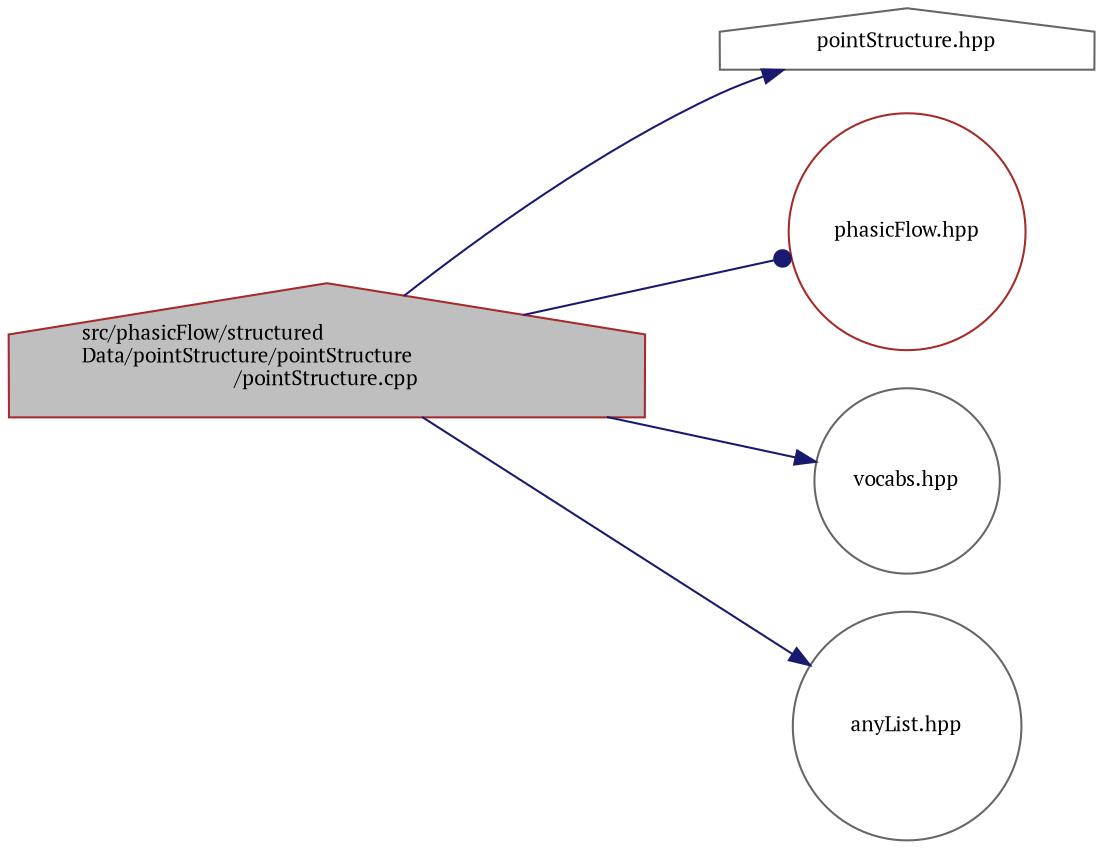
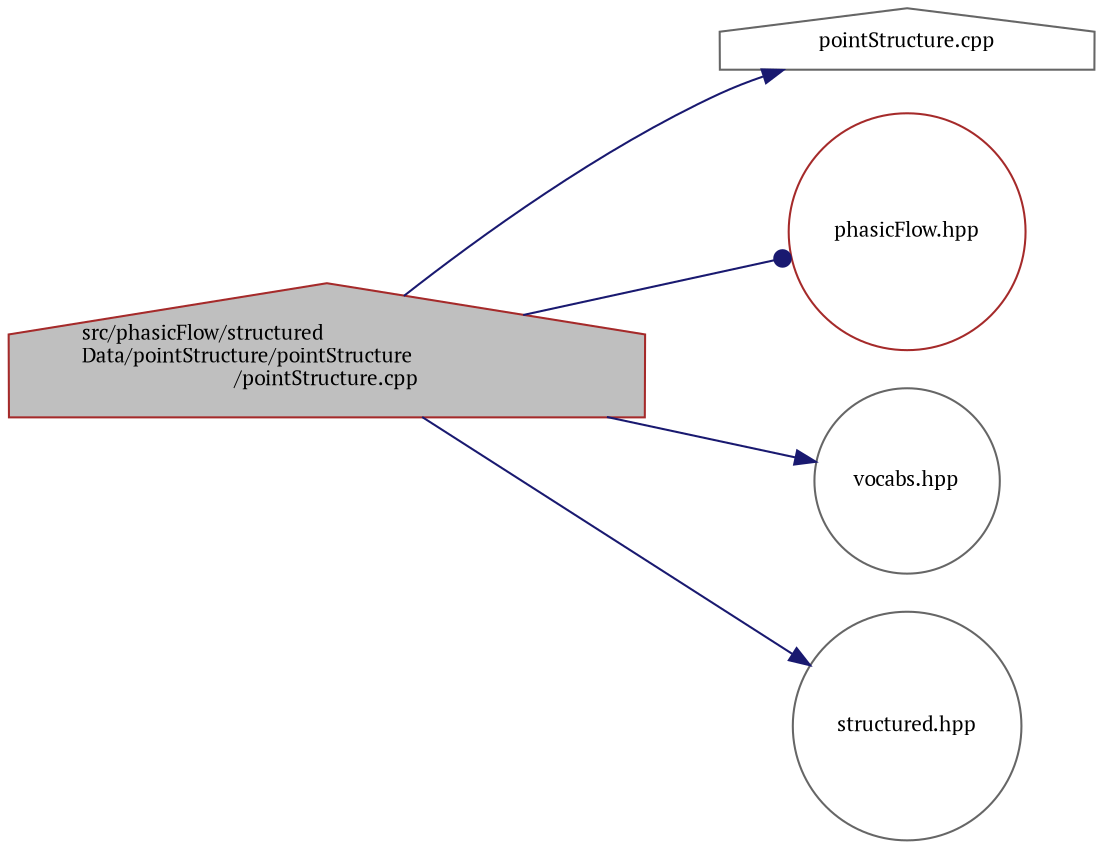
node "pointStructure.hpp": label "pointStructure.hpp" -> "pointStructure.cpp"
node "anyList.hpp": label "anyList.hpp" -> "structured.hpp"
